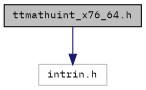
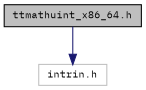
node "ttmathuint_x76_64.h": label "ttmathuint_x76_64.h" -> "ttmathuint_x86_64.h"
